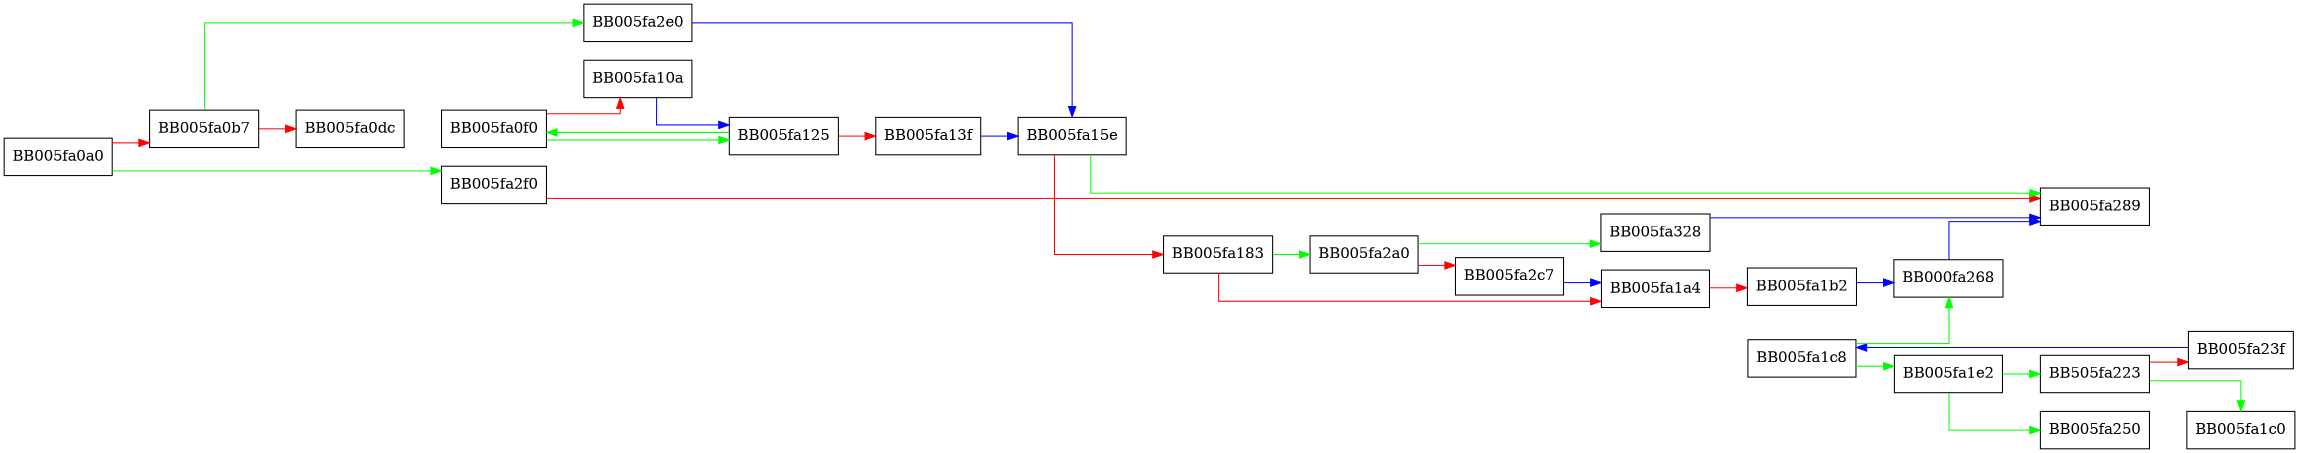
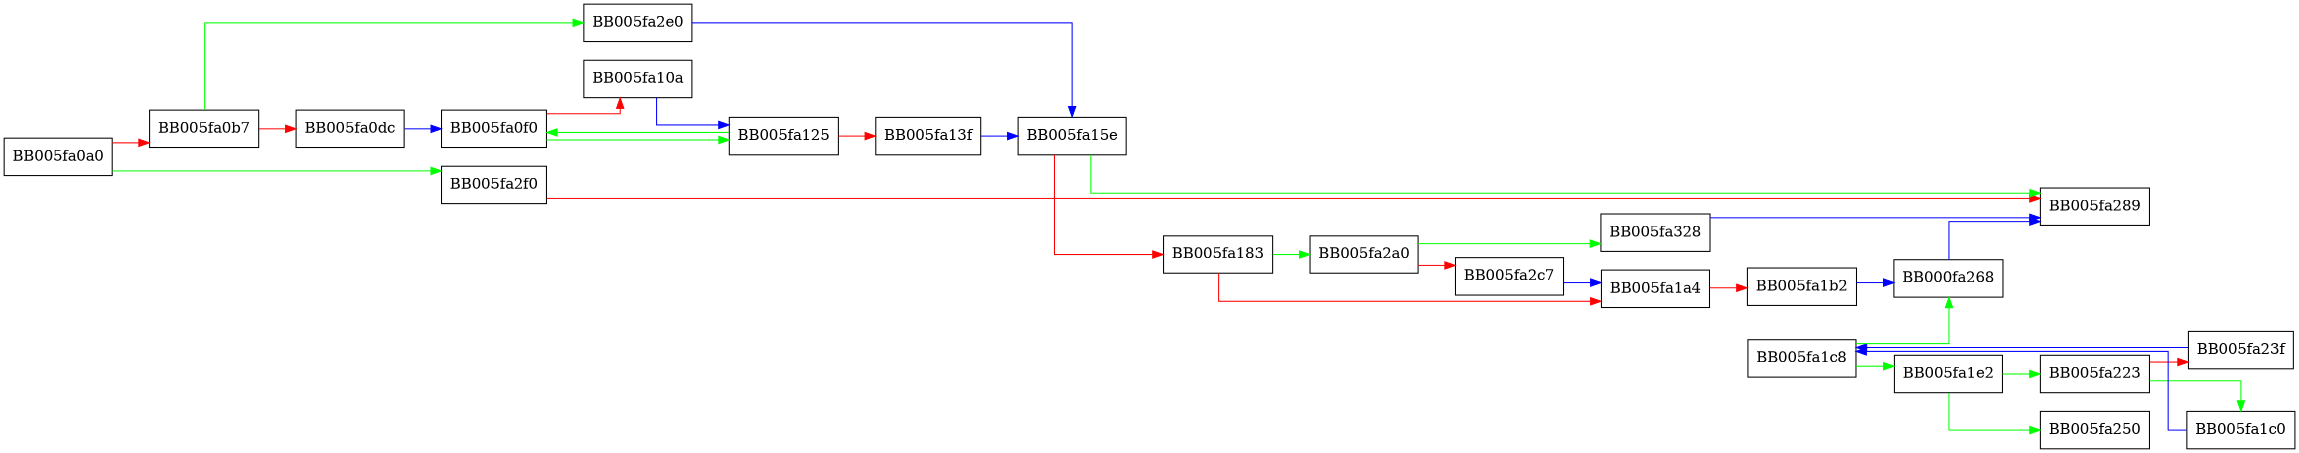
edge "BB005fa0dc" -> "BB005fa0f0": added
edge "BB005fa1c0" -> "BB005fa1c8": added
node "BB505fa223": label "BB505fa223" -> "BB005fa223"
